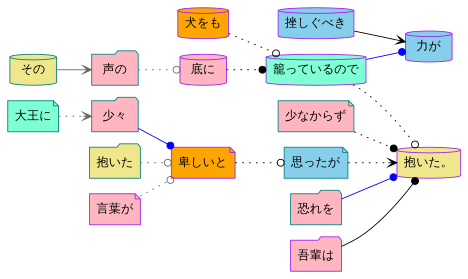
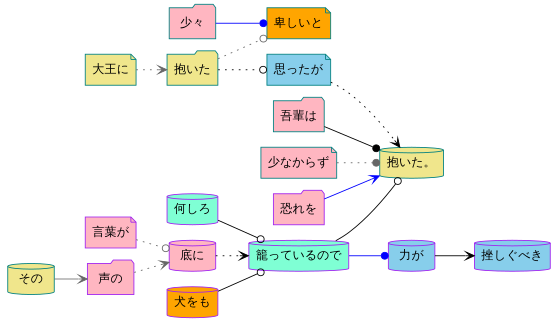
edge "挫しぐべき" -> "力が": reversed
edge "犬をも" -> "籠っているので": style dotted -> solid
node "声の": color teal -> purple
edge "声の" -> "底に": arrowhead odot -> vee
edge "底に" -> "籠っているので": arrowhead dot -> vee
edge "籠っているので" -> "抱いた。": style dotted -> solid
node "大王に": fillcolor aquamarine -> khaki
edge "大王に" -> "少々": now "大王に" -> "抱いた"
edge "少なからず" -> "抱いた。": color black -> gray40
node "卑しいと": color purple -> teal
edge "卑しいと" -> "思ったが": now "抱いた" -> "思ったが"
node "抱いた。": color purple -> teal
edge "言葉が" -> "卑しいと": now "言葉が" -> "底に"
edge "恐れを" -> "抱いた。": arrowhead dot -> vee
node "何しろ": added
node "恐れを": color teal -> purple
node "吾輩は": color purple -> teal
